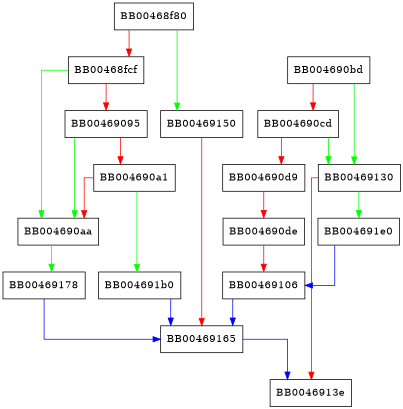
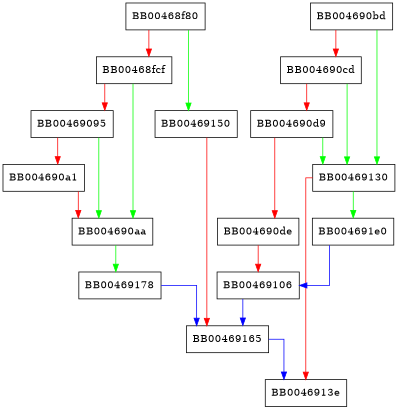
edge "BB004690d9" -> "BB00469130": added
node "BB004691b0": removed
